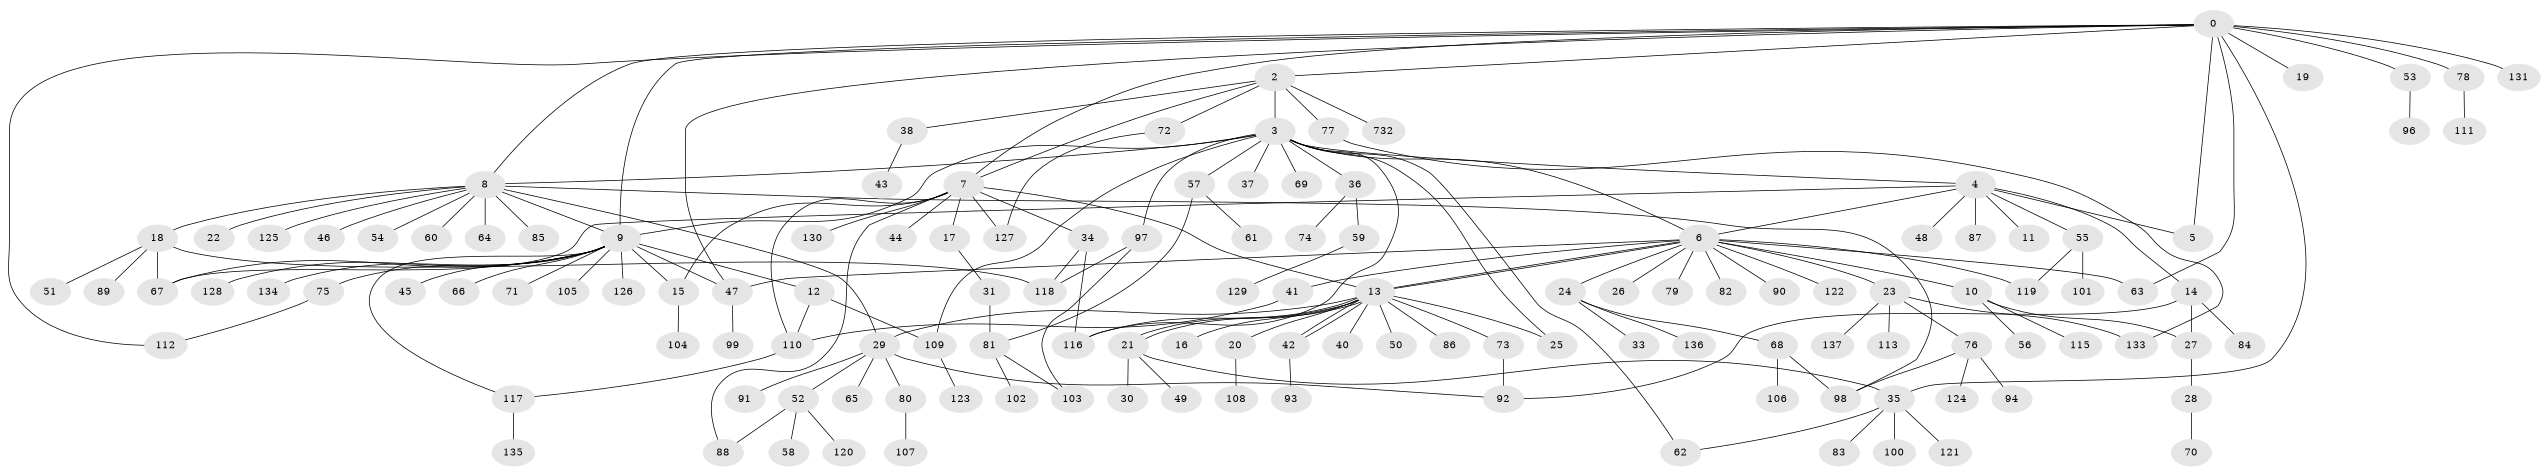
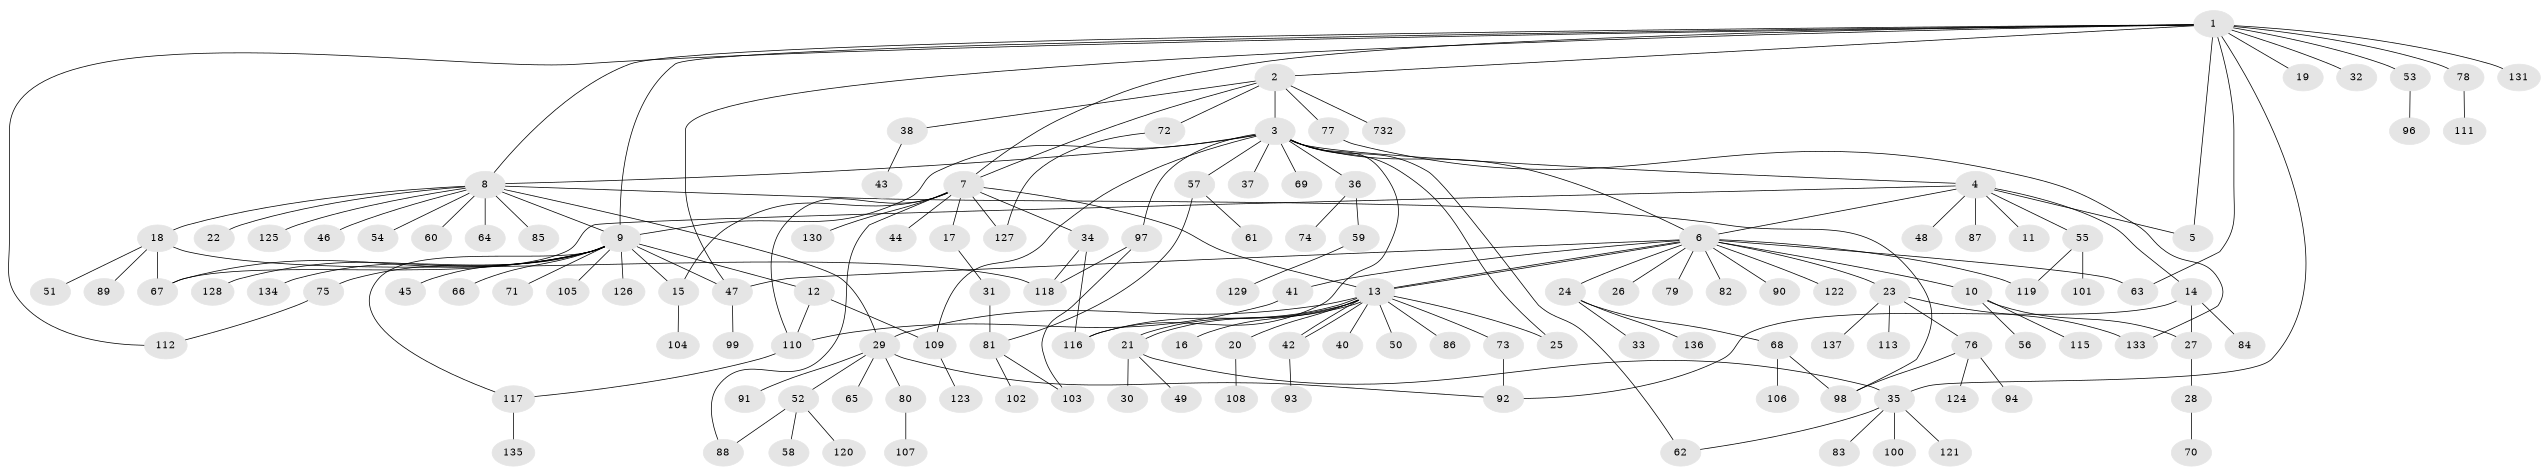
node "0": label "0" -> "1"
node "32": added
